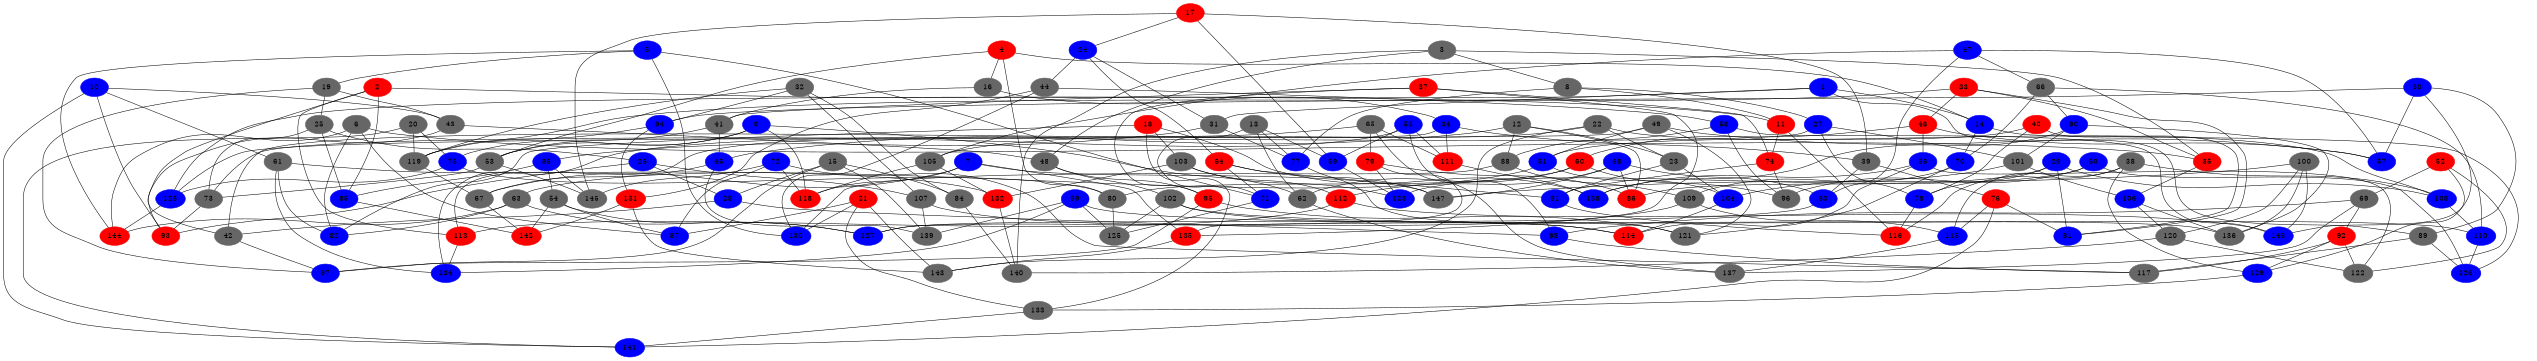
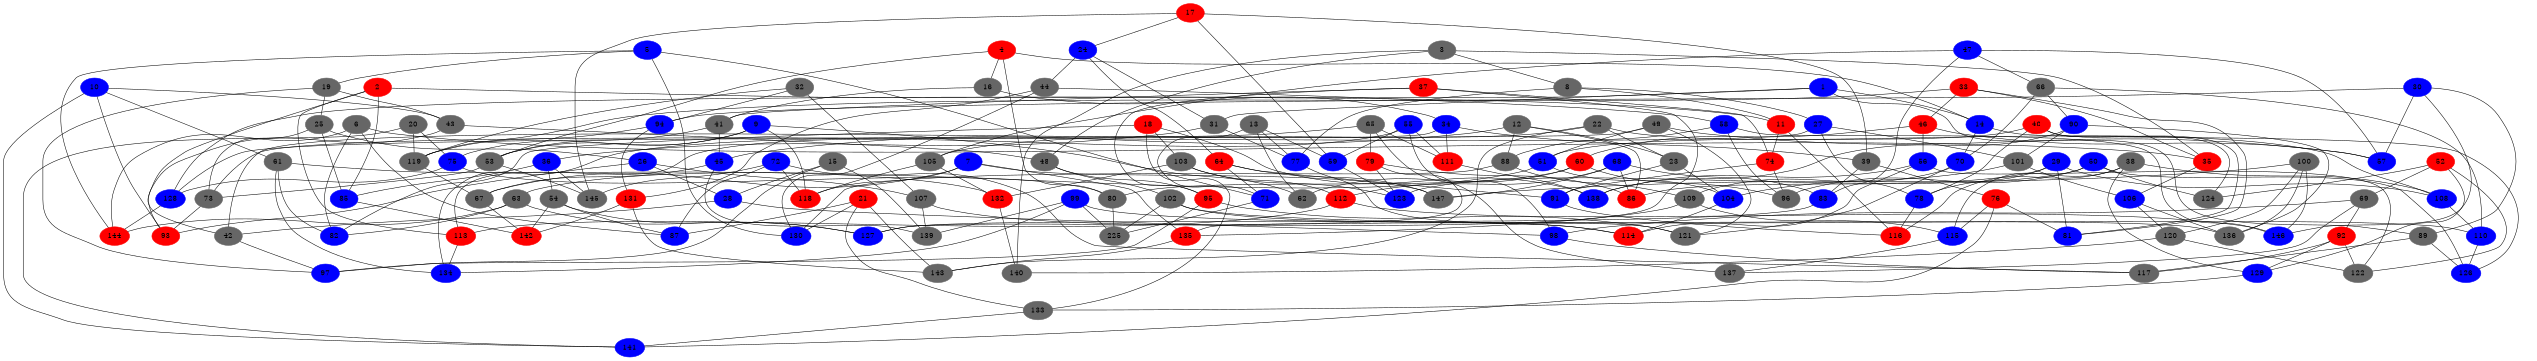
node "84": removed
node "124": added
node "125": label "125" -> "225"
edge "62" -- "137": removed
